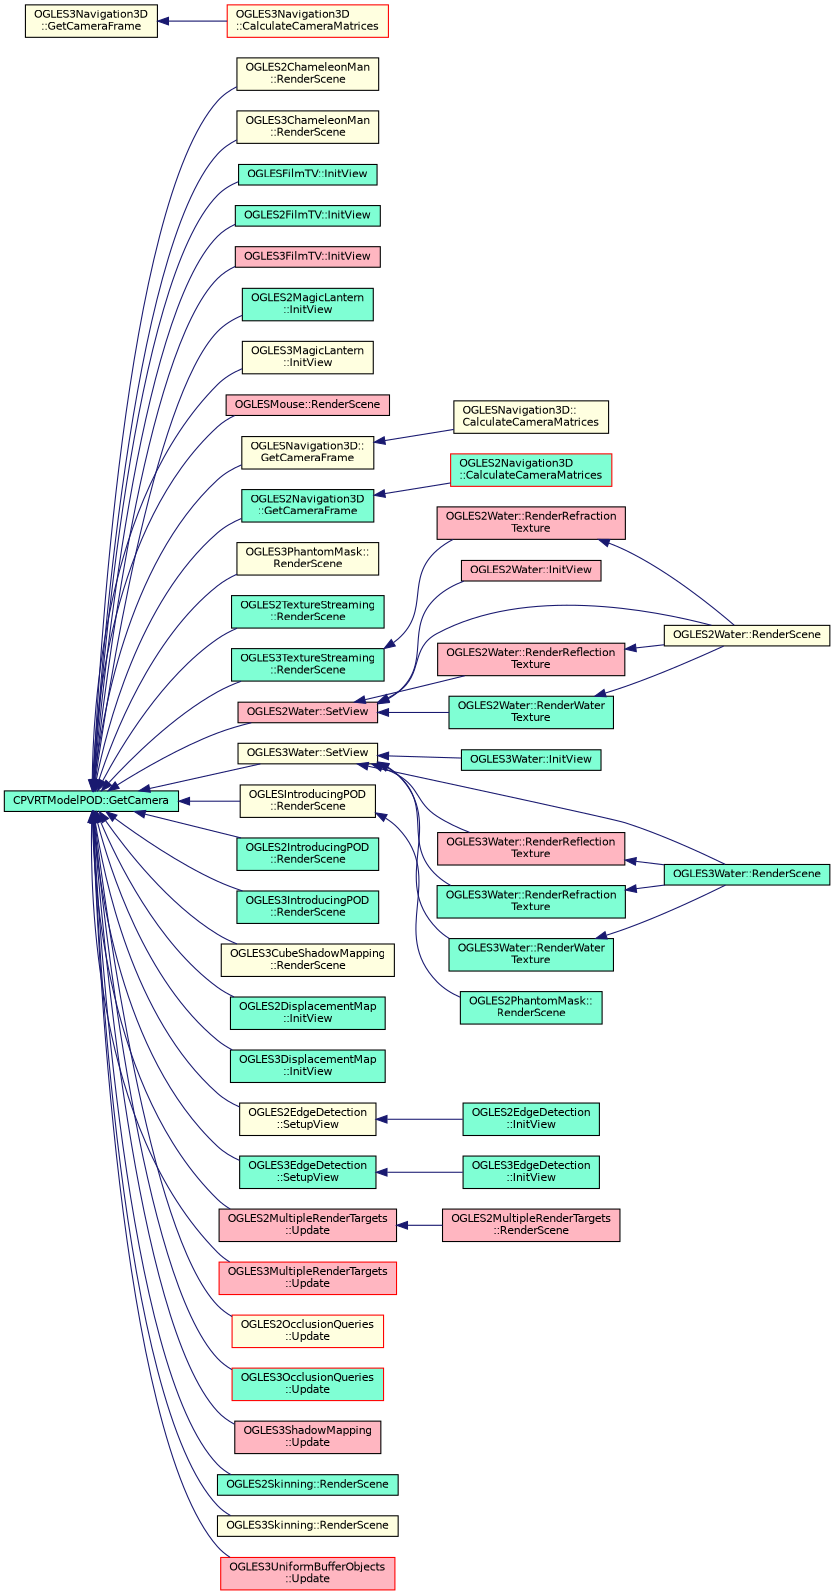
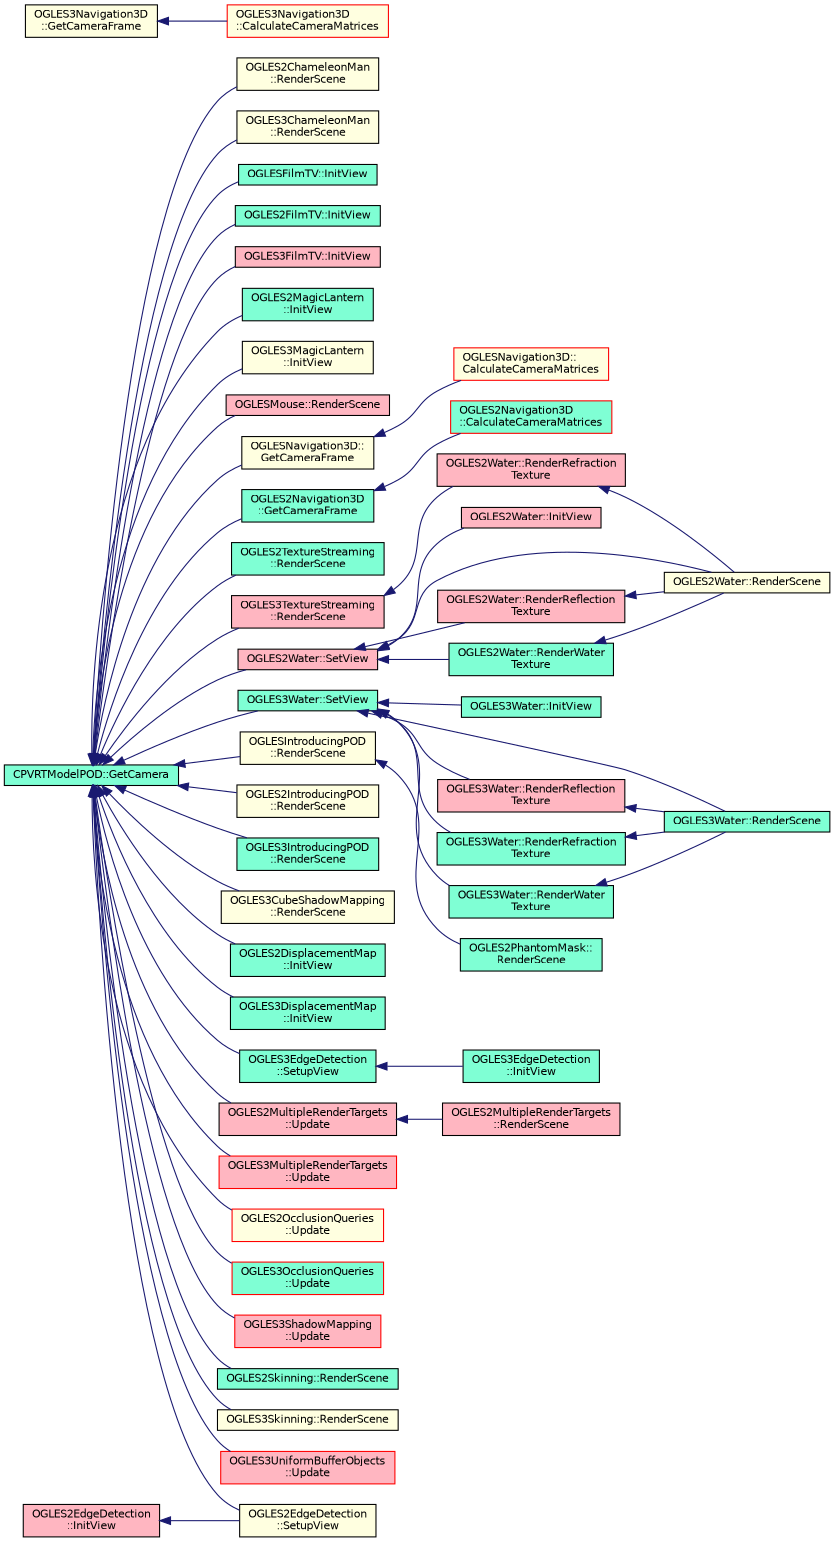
node "OGLESNavigation3D:: CalculateCameraMatrices": color black -> red
node "OGLES3PhantomMask:: RenderScene": removed
node "OGLES3TextureStreaming ::RenderScene": fillcolor aquamarine -> lightpink
node "OGLES3Water::SetView": fillcolor lightyellow -> aquamarine
node "OGLES2IntroducingPOD ::RenderScene": fillcolor aquamarine -> lightyellow
edge "OGLES2EdgeDetection ::InitView" -> "OGLES2EdgeDetection ::SetupView": reversed
node "OGLES2EdgeDetection ::InitView": fillcolor aquamarine -> lightpink
node "OGLES3ShadowMapping ::Update": color black -> red
